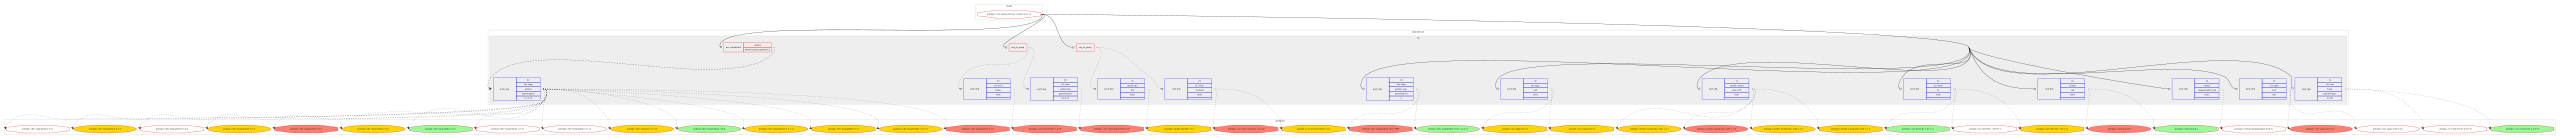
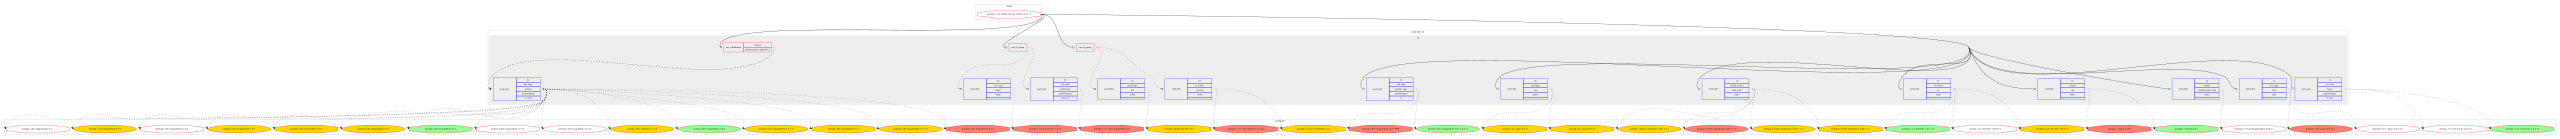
node "portage://dev-lang/python-3.5.9": fillcolor salmon -> gold
node "portage://virtual/awk-0": shape ellipse -> octagon
